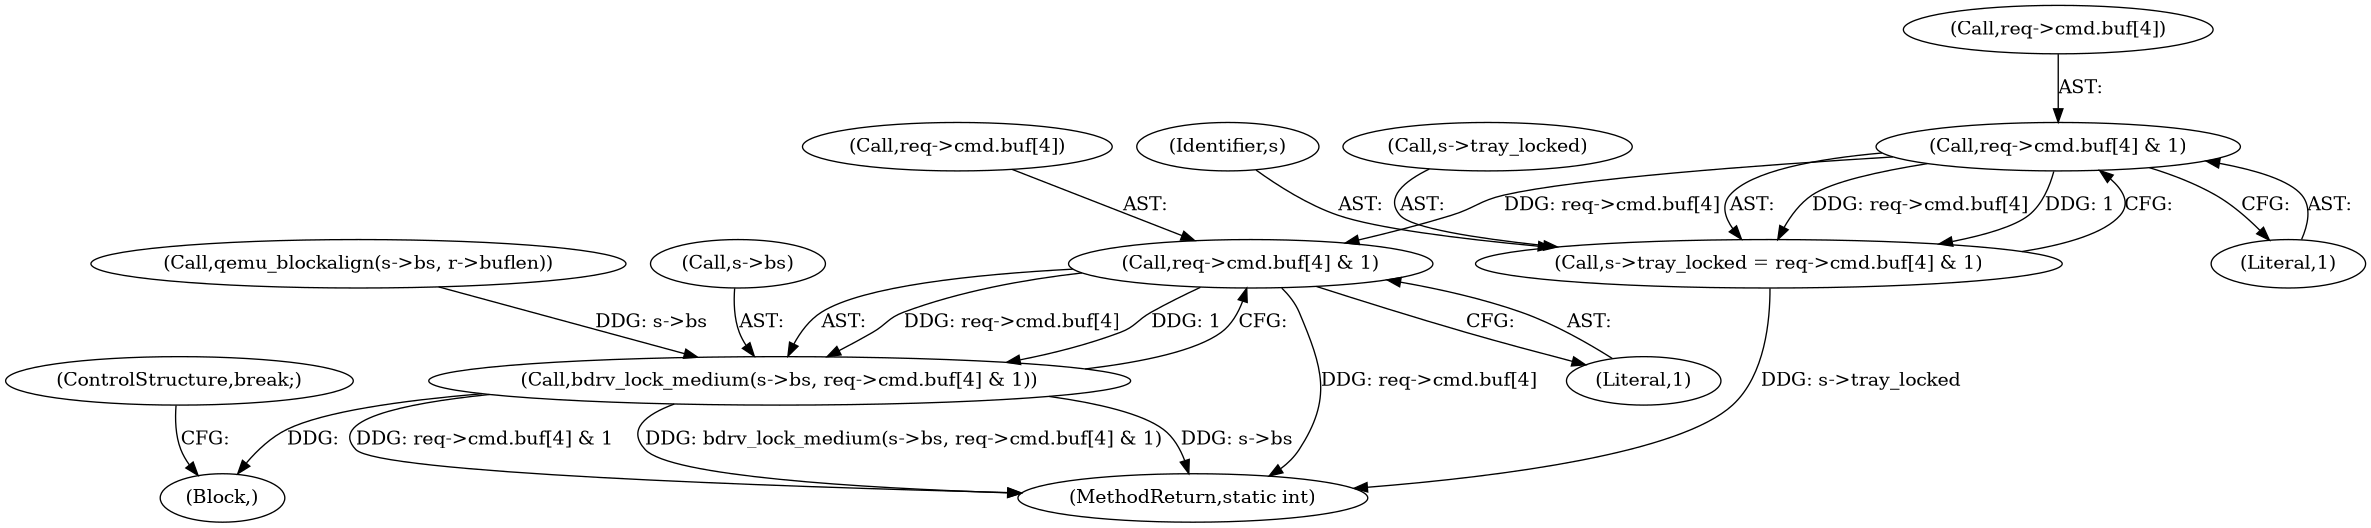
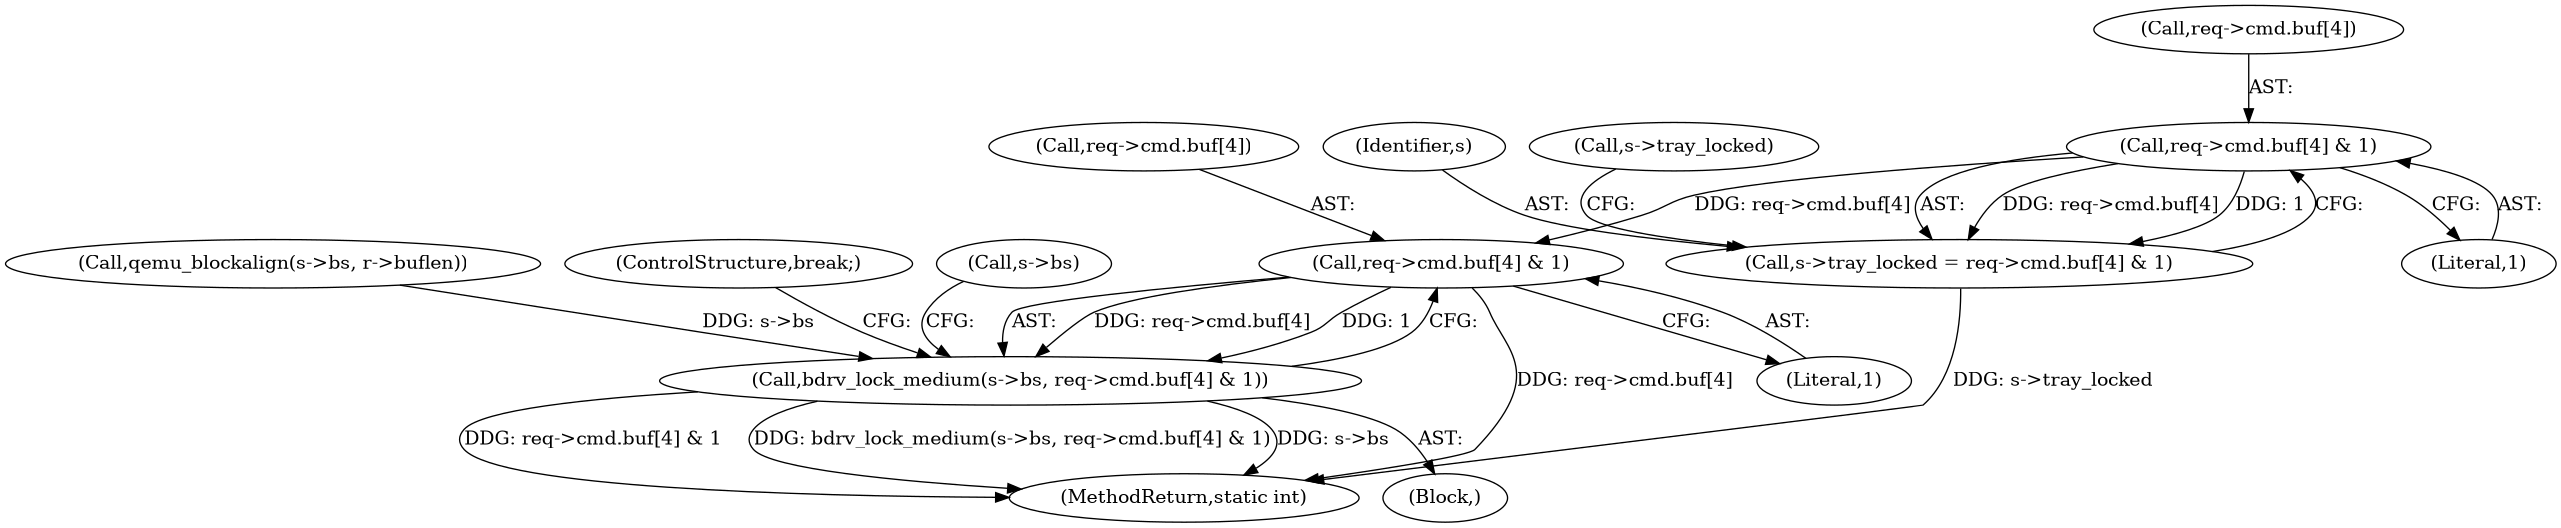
edge "(Call,s->tray_locked)" -> "(Call,s->tray_locked = req->cmd.buf[4] & 1)": label "AST: " -> "CFG: "
edge "(Call,s->bs)" -> "(Call,bdrv_lock_medium(s->bs, req->cmd.buf[4] & 1))": label "AST: " -> "CFG: "
edge "(ControlStructure,break;)" -> "(Block,)": now "(ControlStructure,break;)" -> "(Call,bdrv_lock_medium(s->bs, req->cmd.buf[4] & 1))"
edge "(Call,bdrv_lock_medium(s->bs, req->cmd.buf[4] & 1))" -> "(Block,)": label "DDG: " -> "AST: "
